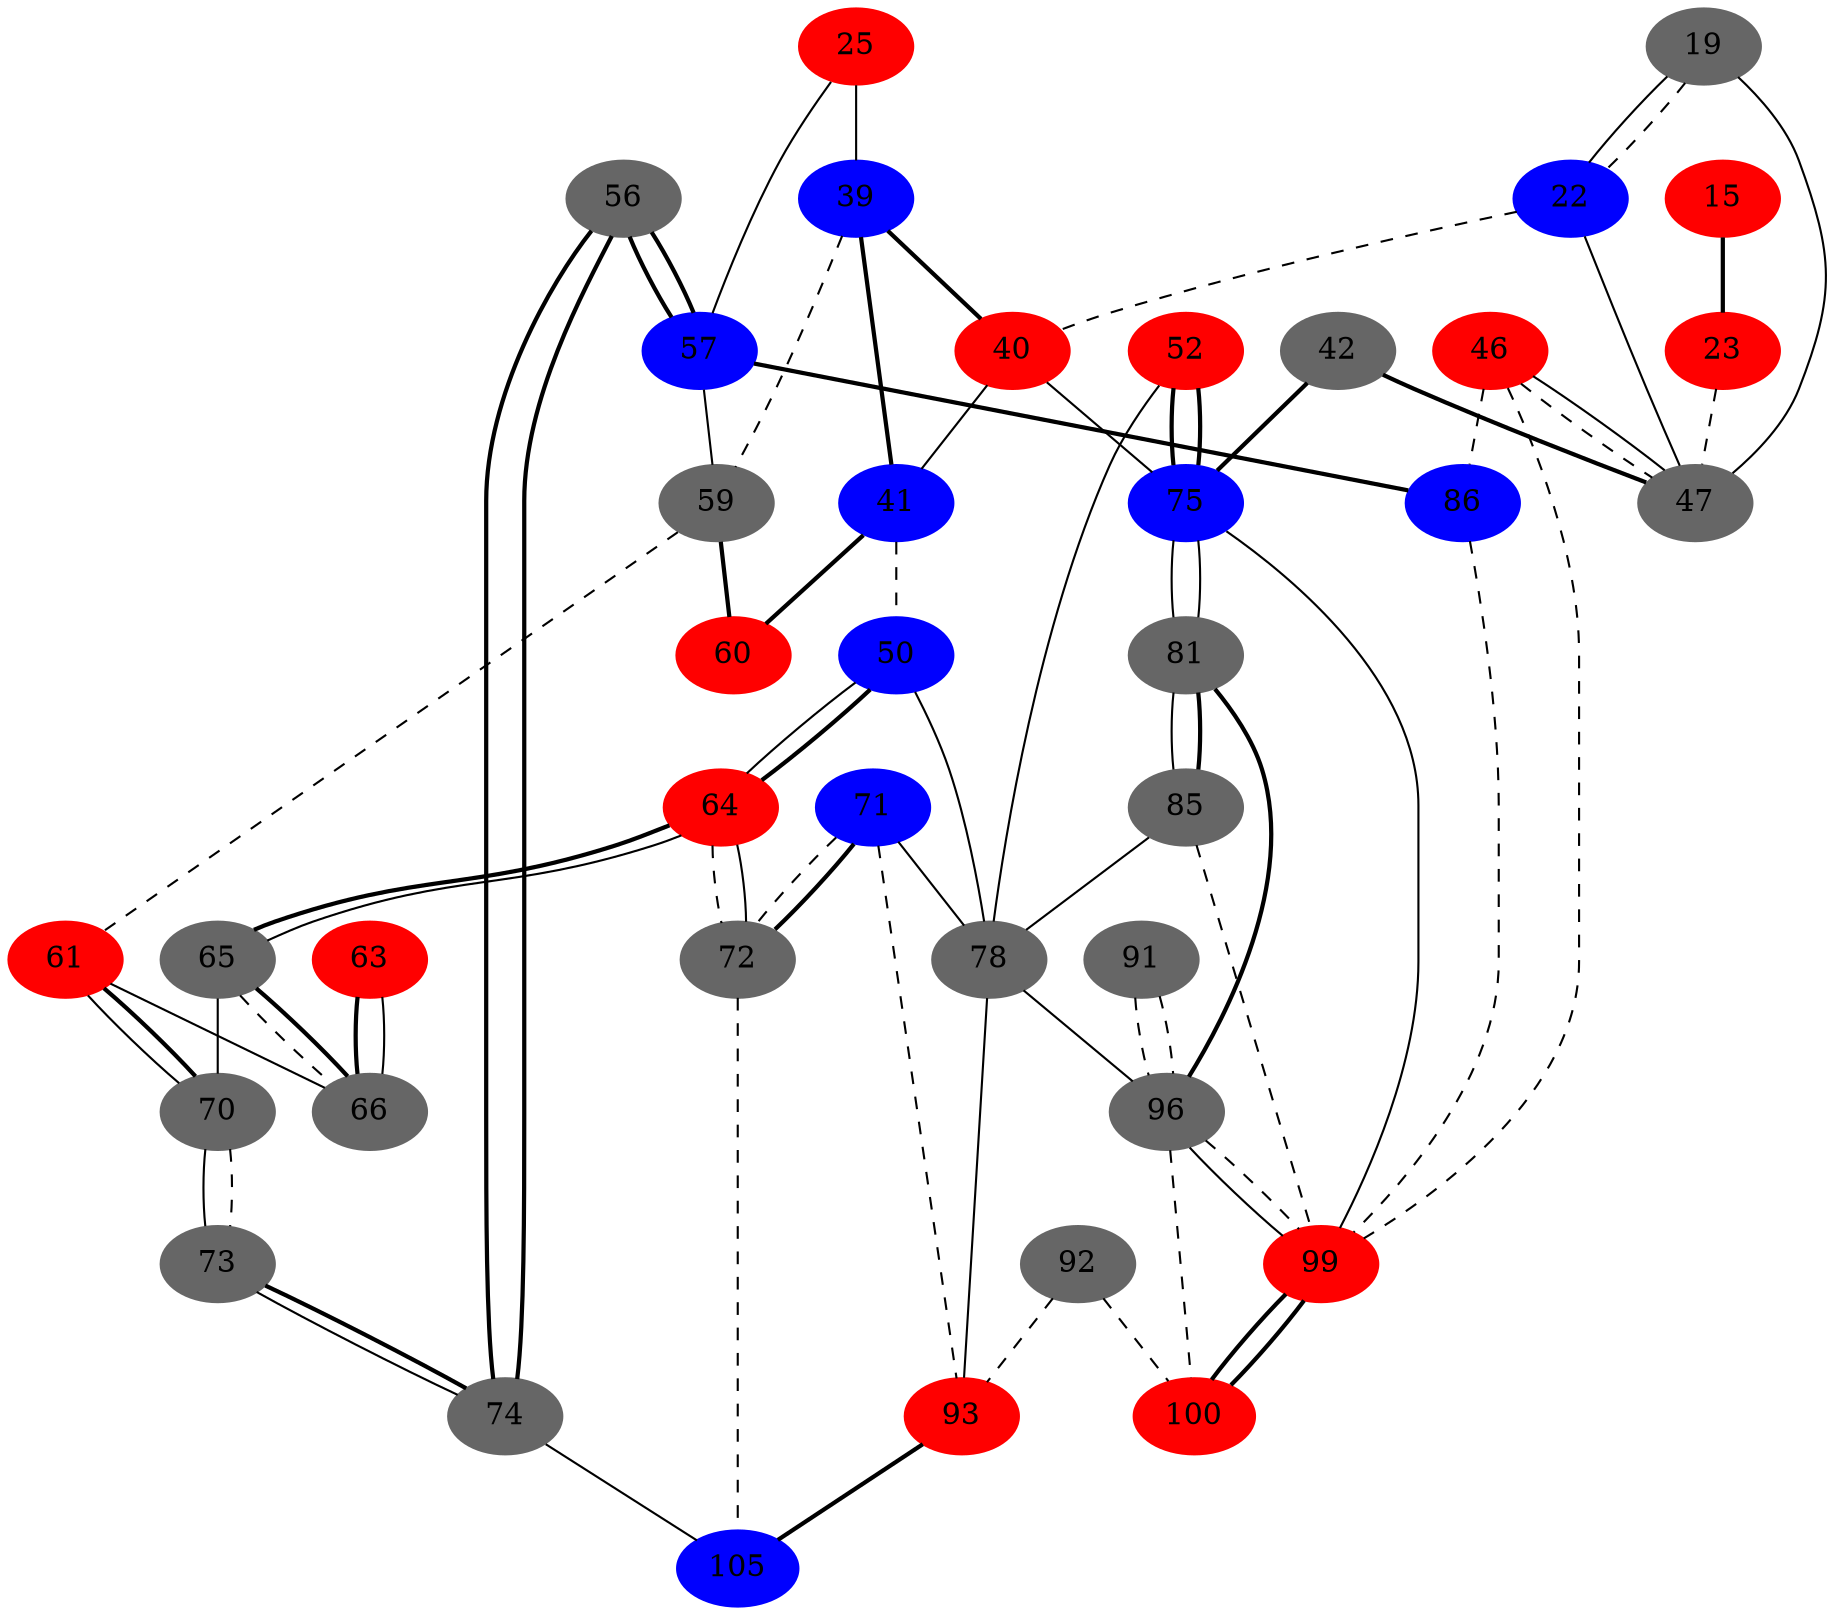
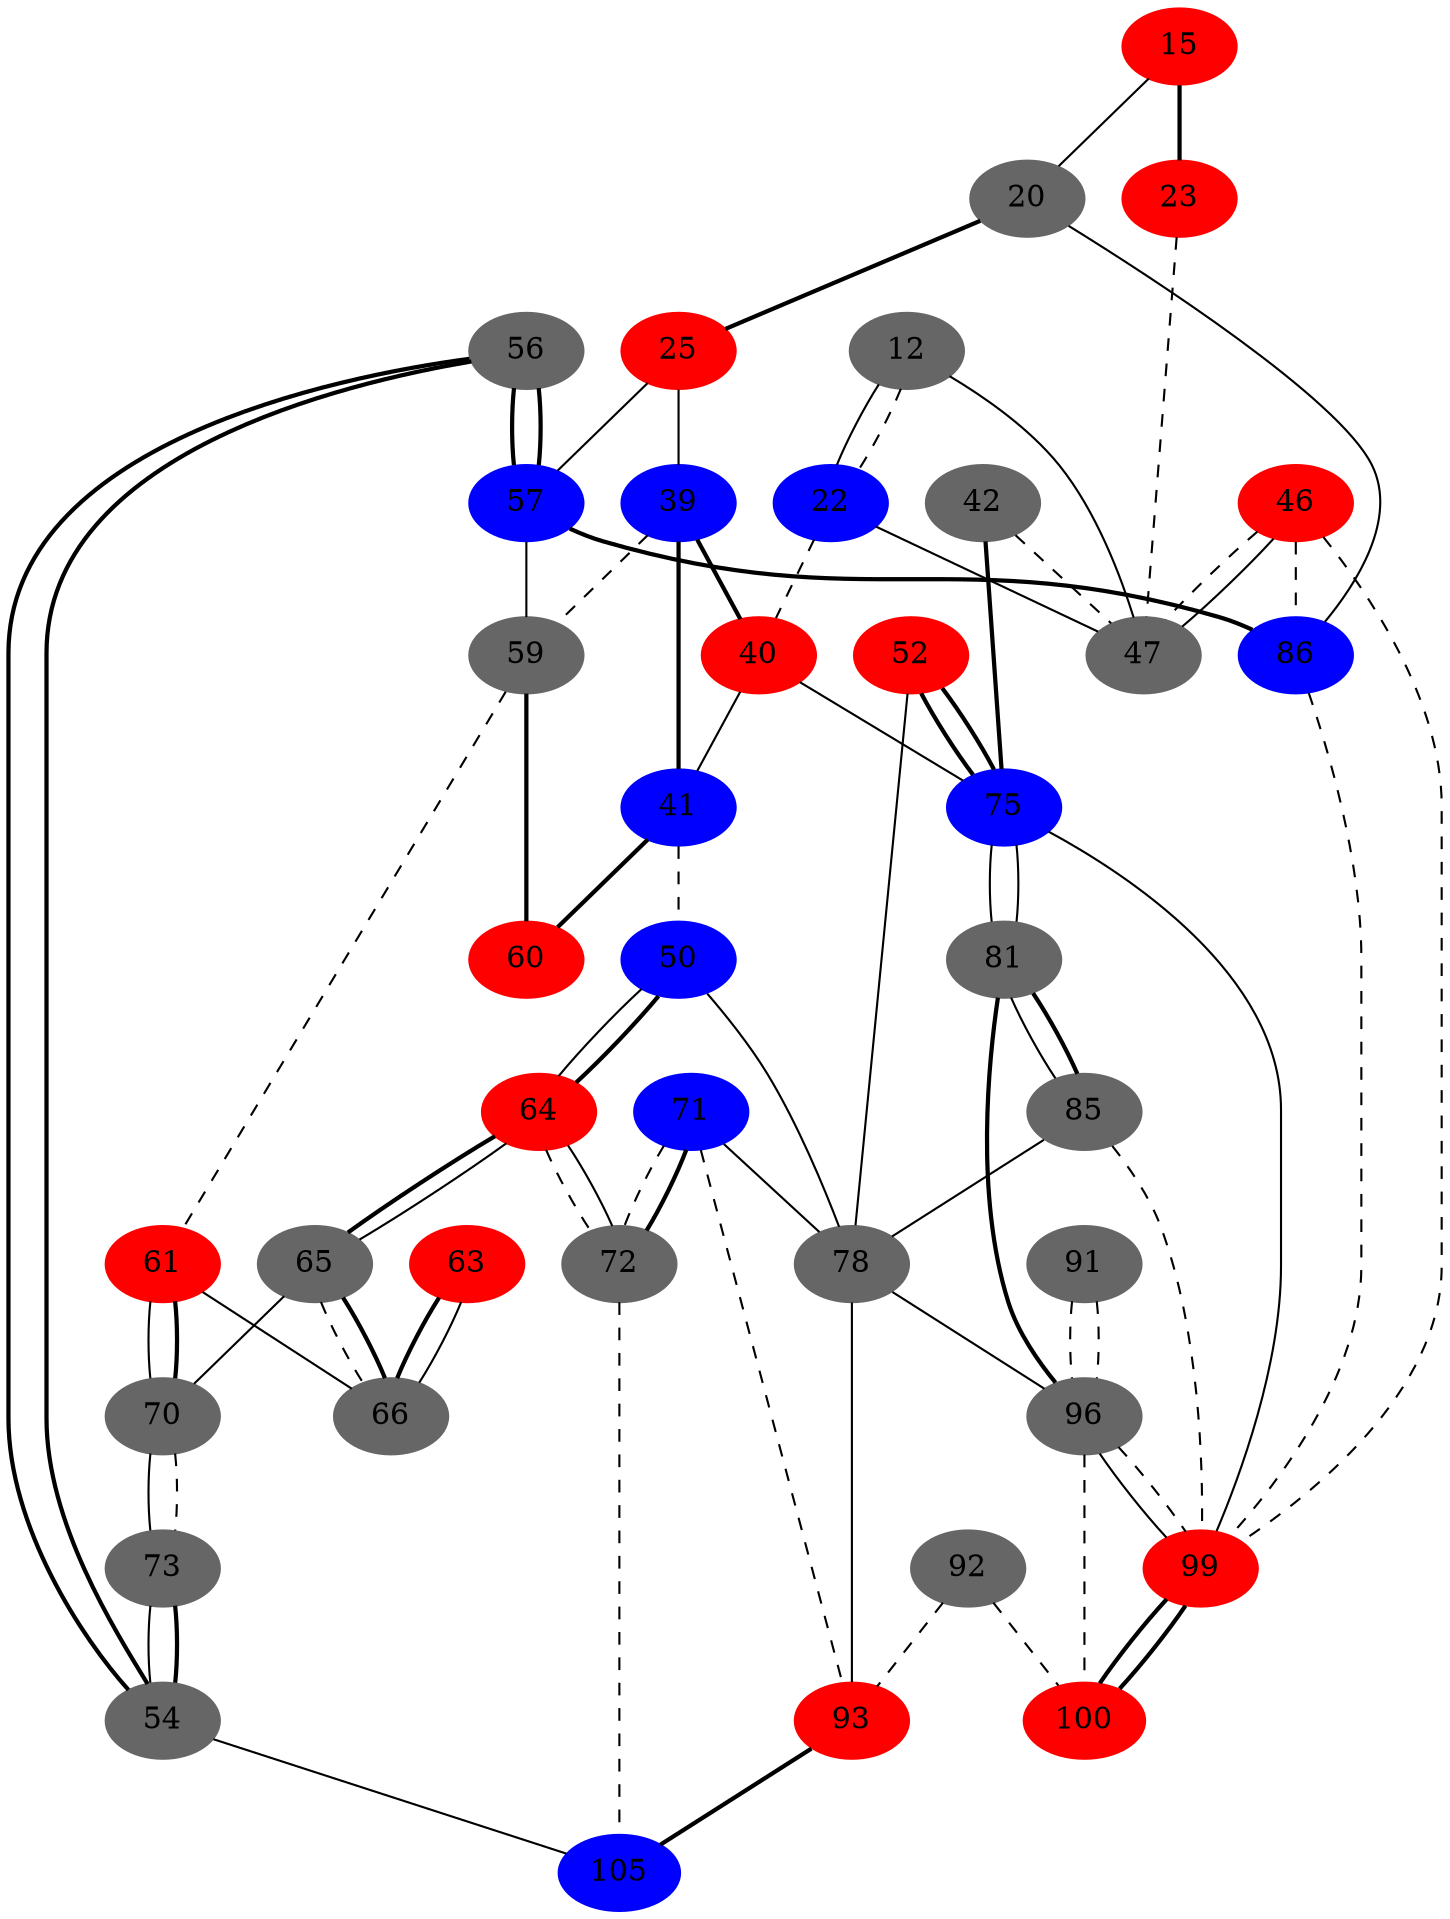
node "19": label "19" -> "12"
node "20": added
edge "42" -- "47": style bold -> dashed
node "74": label "74" -> "54"
